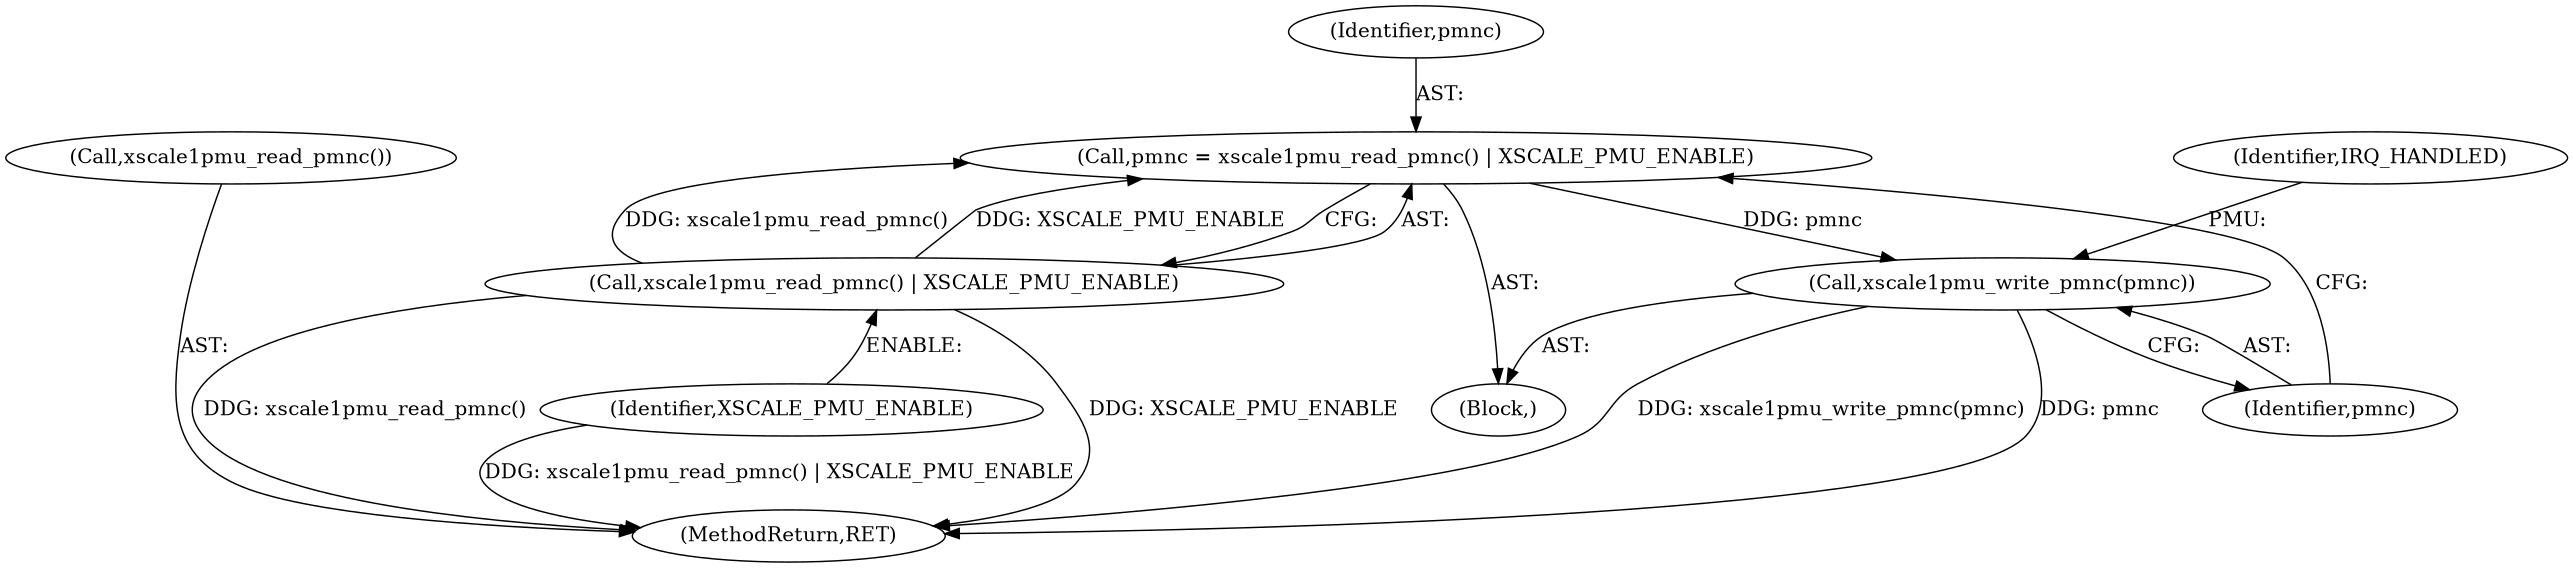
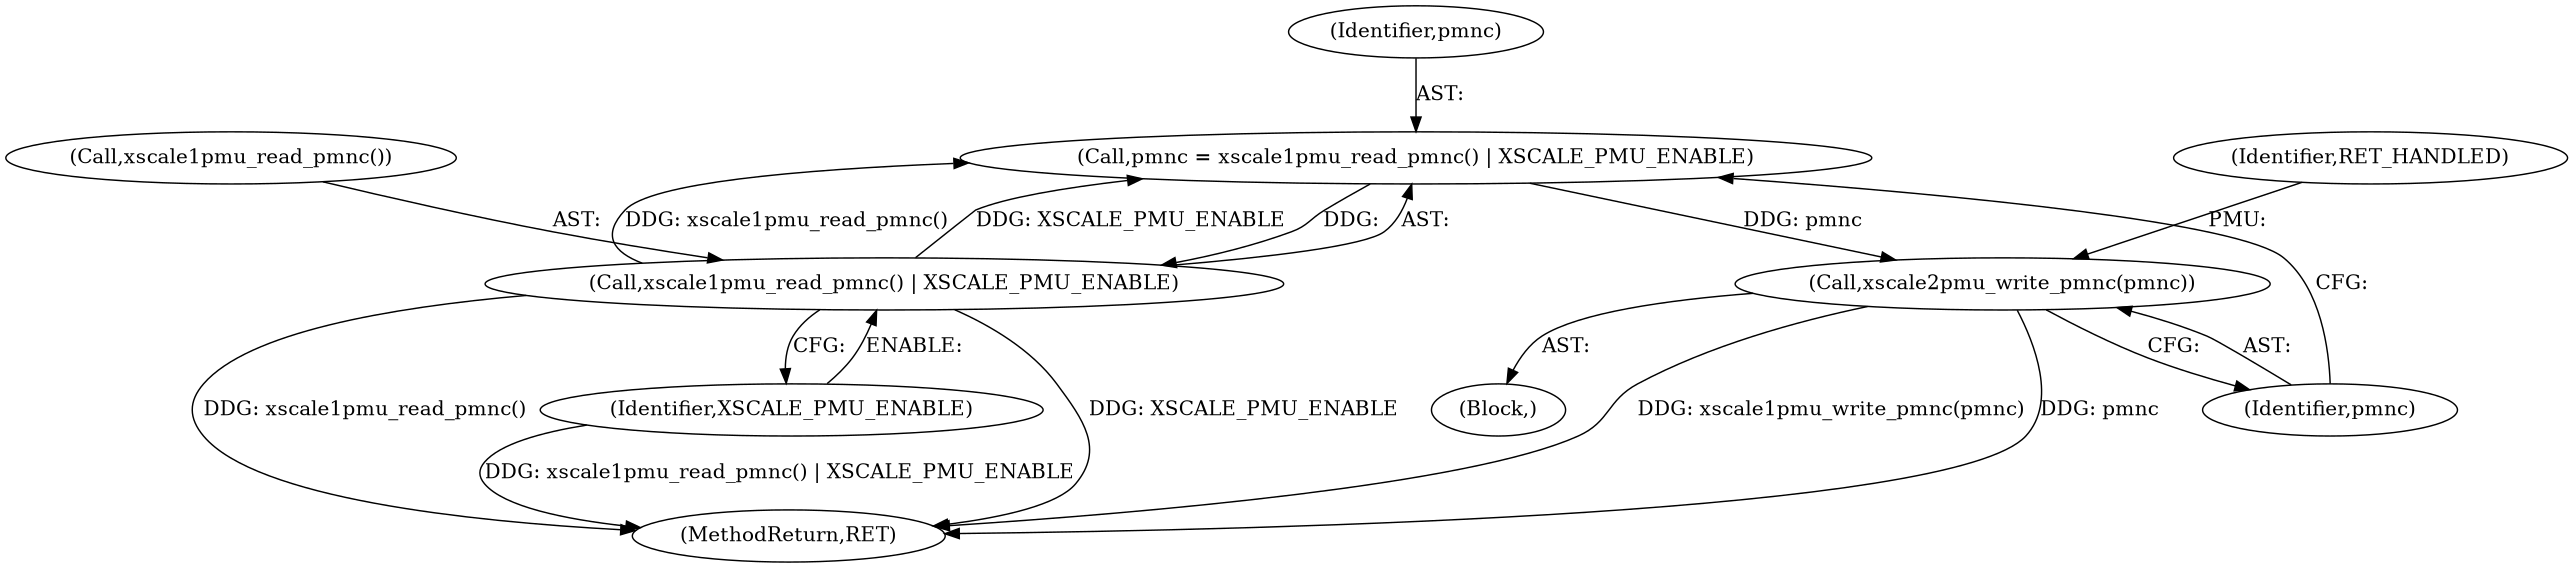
node "(Identifier,IRQ_HANDLED)": label "(Identifier,IRQ_HANDLED)" -> "(Identifier,RET_HANDLED)"
edge "(Call,pmnc = xscale1pmu_read_pmnc() | XSCALE_PMU_ENABLE)" -> "(Call,xscale1pmu_read_pmnc() | XSCALE_PMU_ENABLE)": label "CFG: " -> "DDG: "
edge "(Call,pmnc = xscale1pmu_read_pmnc() | XSCALE_PMU_ENABLE)" -> "(Block,)": removed, label "AST:"
node "(Call,xscale1pmu_write_pmnc(pmnc))": label "(Call,xscale1pmu_write_pmnc(pmnc))" -> "(Call,xscale2pmu_write_pmnc(pmnc))"
edge "(Call,xscale1pmu_read_pmnc() | XSCALE_PMU_ENABLE)" -> "(Identifier,XSCALE_PMU_ENABLE)": added, label "CFG:"
edge "(Call,xscale1pmu_read_pmnc())" -> "(MethodReturn,RET)": now "(Call,xscale1pmu_read_pmnc())" -> "(Call,xscale1pmu_read_pmnc() | XSCALE_PMU_ENABLE)"
